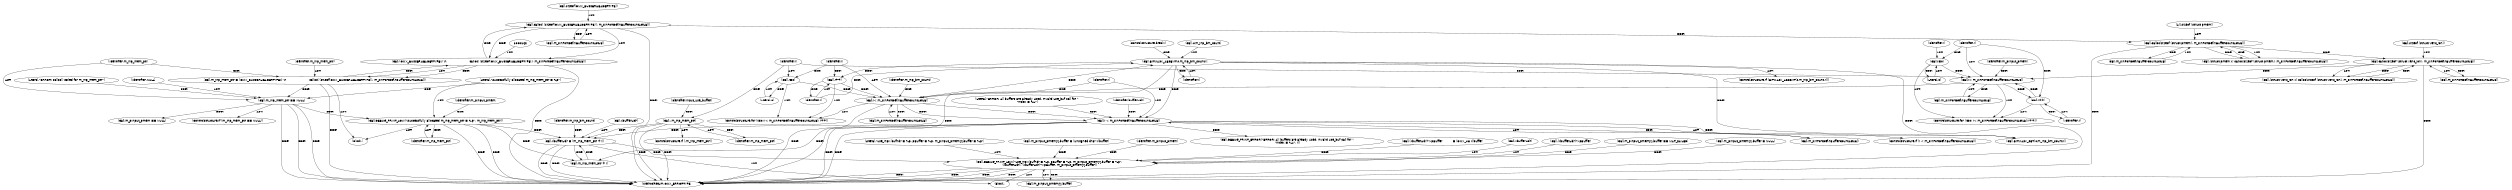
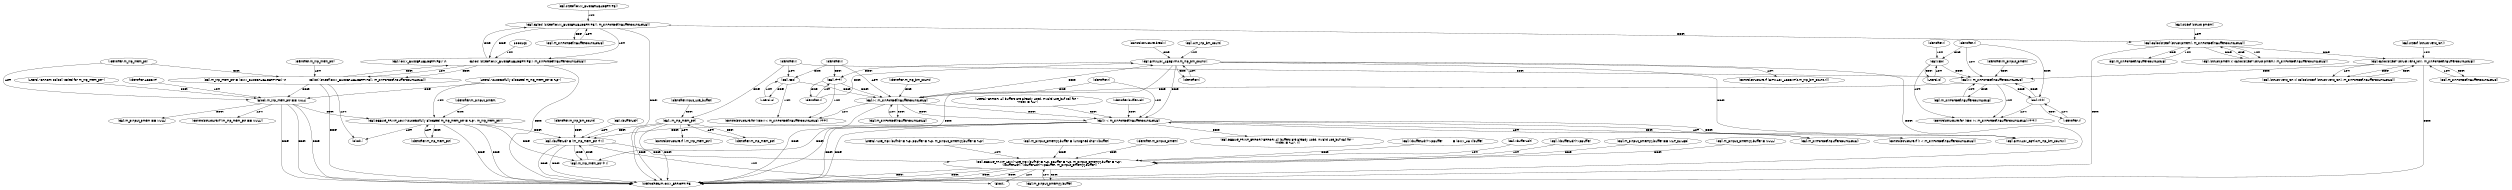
node "(All,sizeof (struct pmem))": label "(All,sizeof (struct pmem))" -> "(Call,sizeof (struct pmem))"
node "(Identifier,NULL)": label "(Identifier,NULL)" -> "(Identifier,ABSENT)"
node "(Call,m_inp_mem_ptr == NULL)": label "(Call,m_inp_mem_ptr == NULL)" -> "(Block,m_inp_mem_ptr == NULL)"
